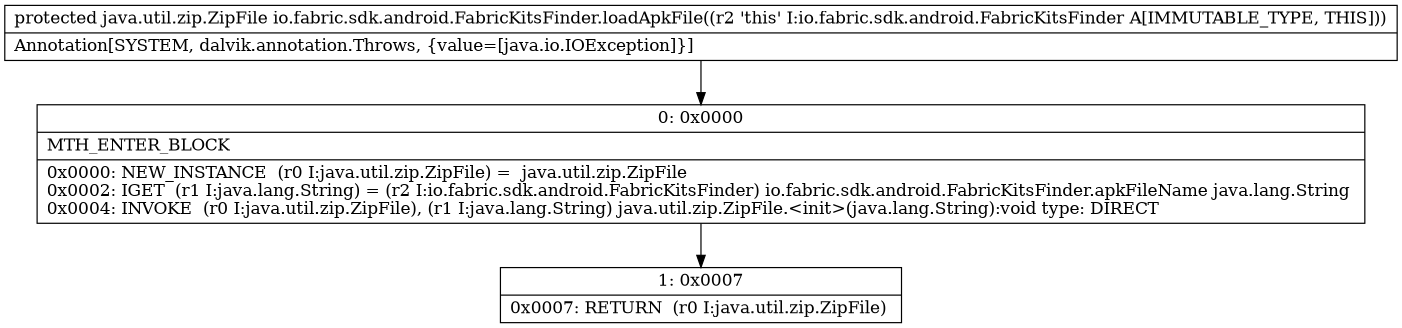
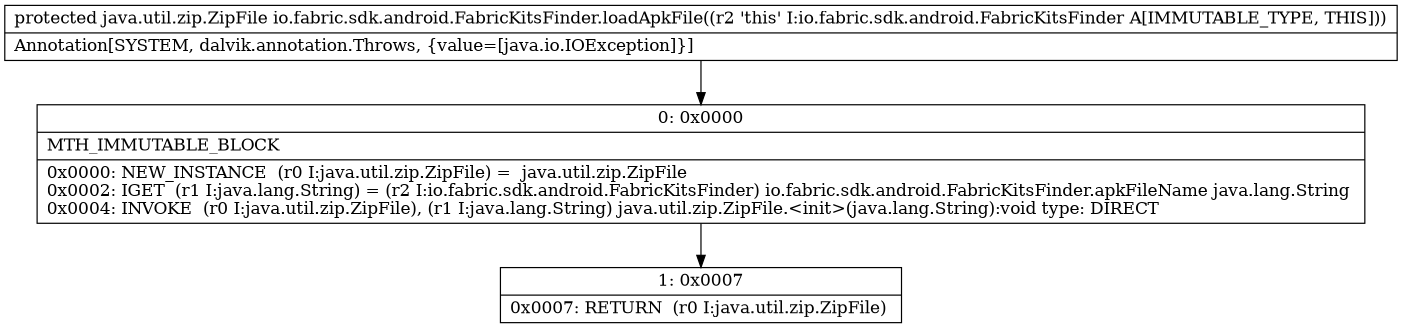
node "0: 0x0000": text "MTH_ENTER_BLOCK" -> "MTH_IMMUTABLE_BLOCK"
